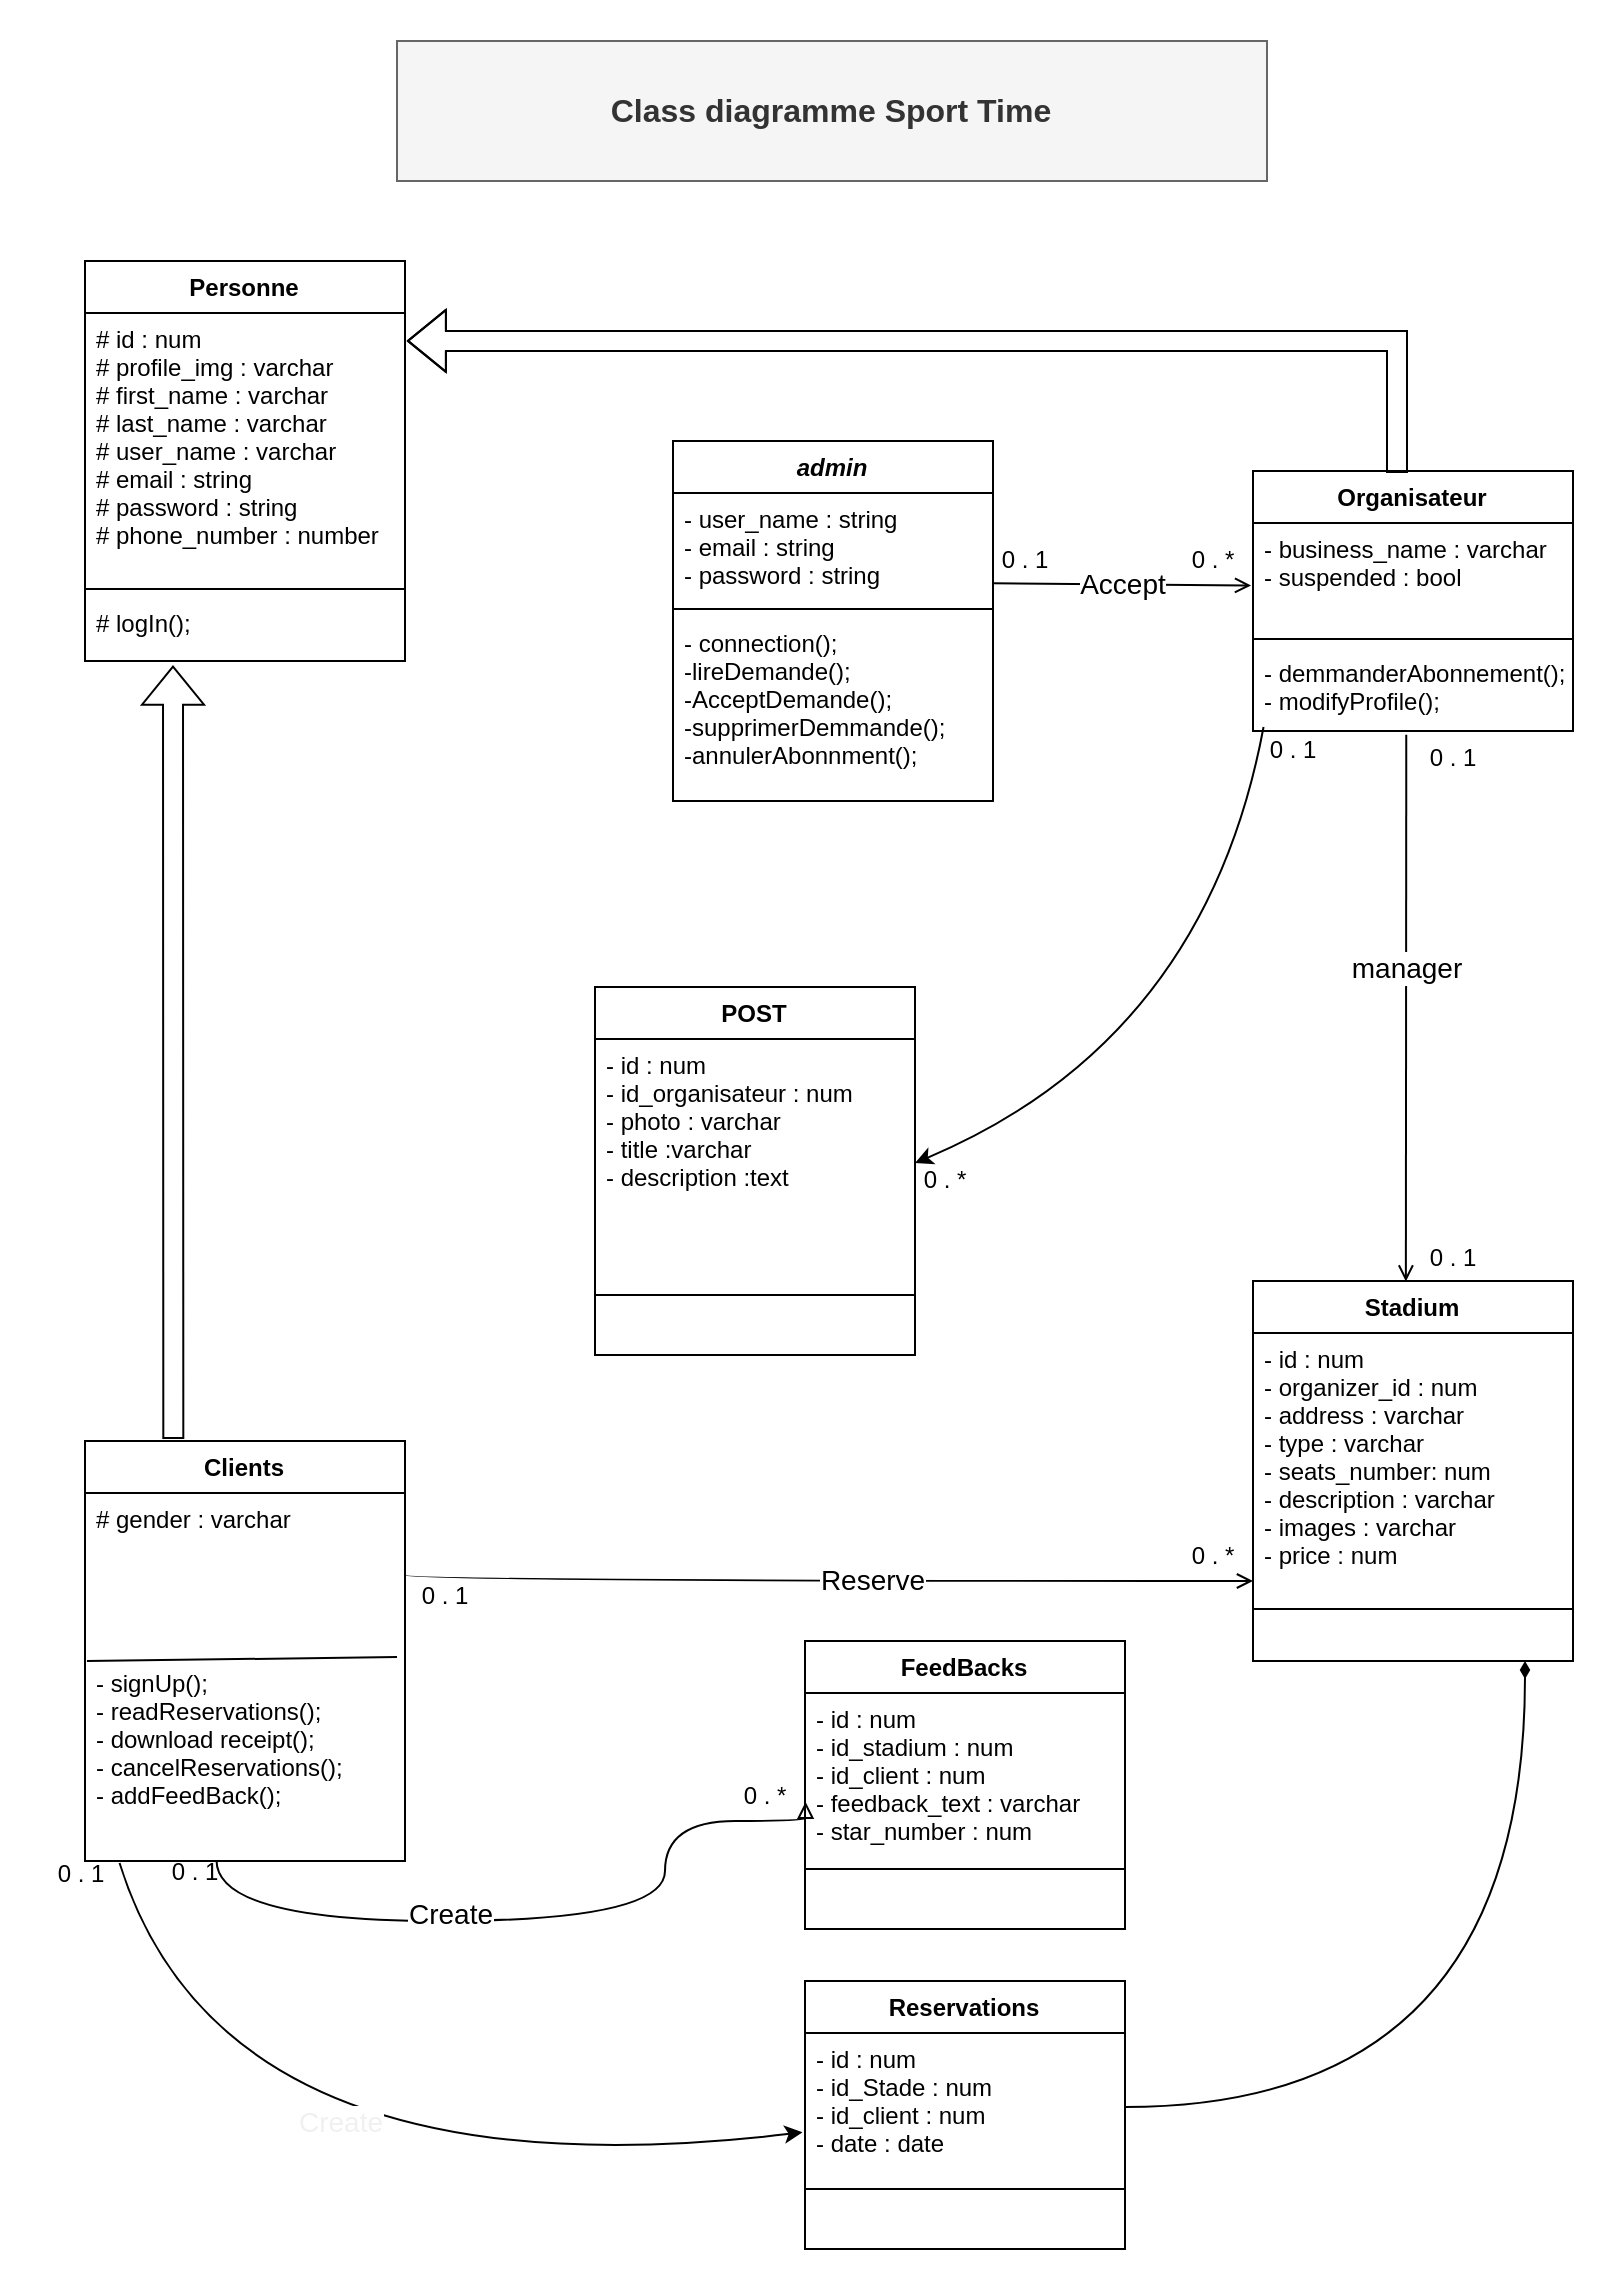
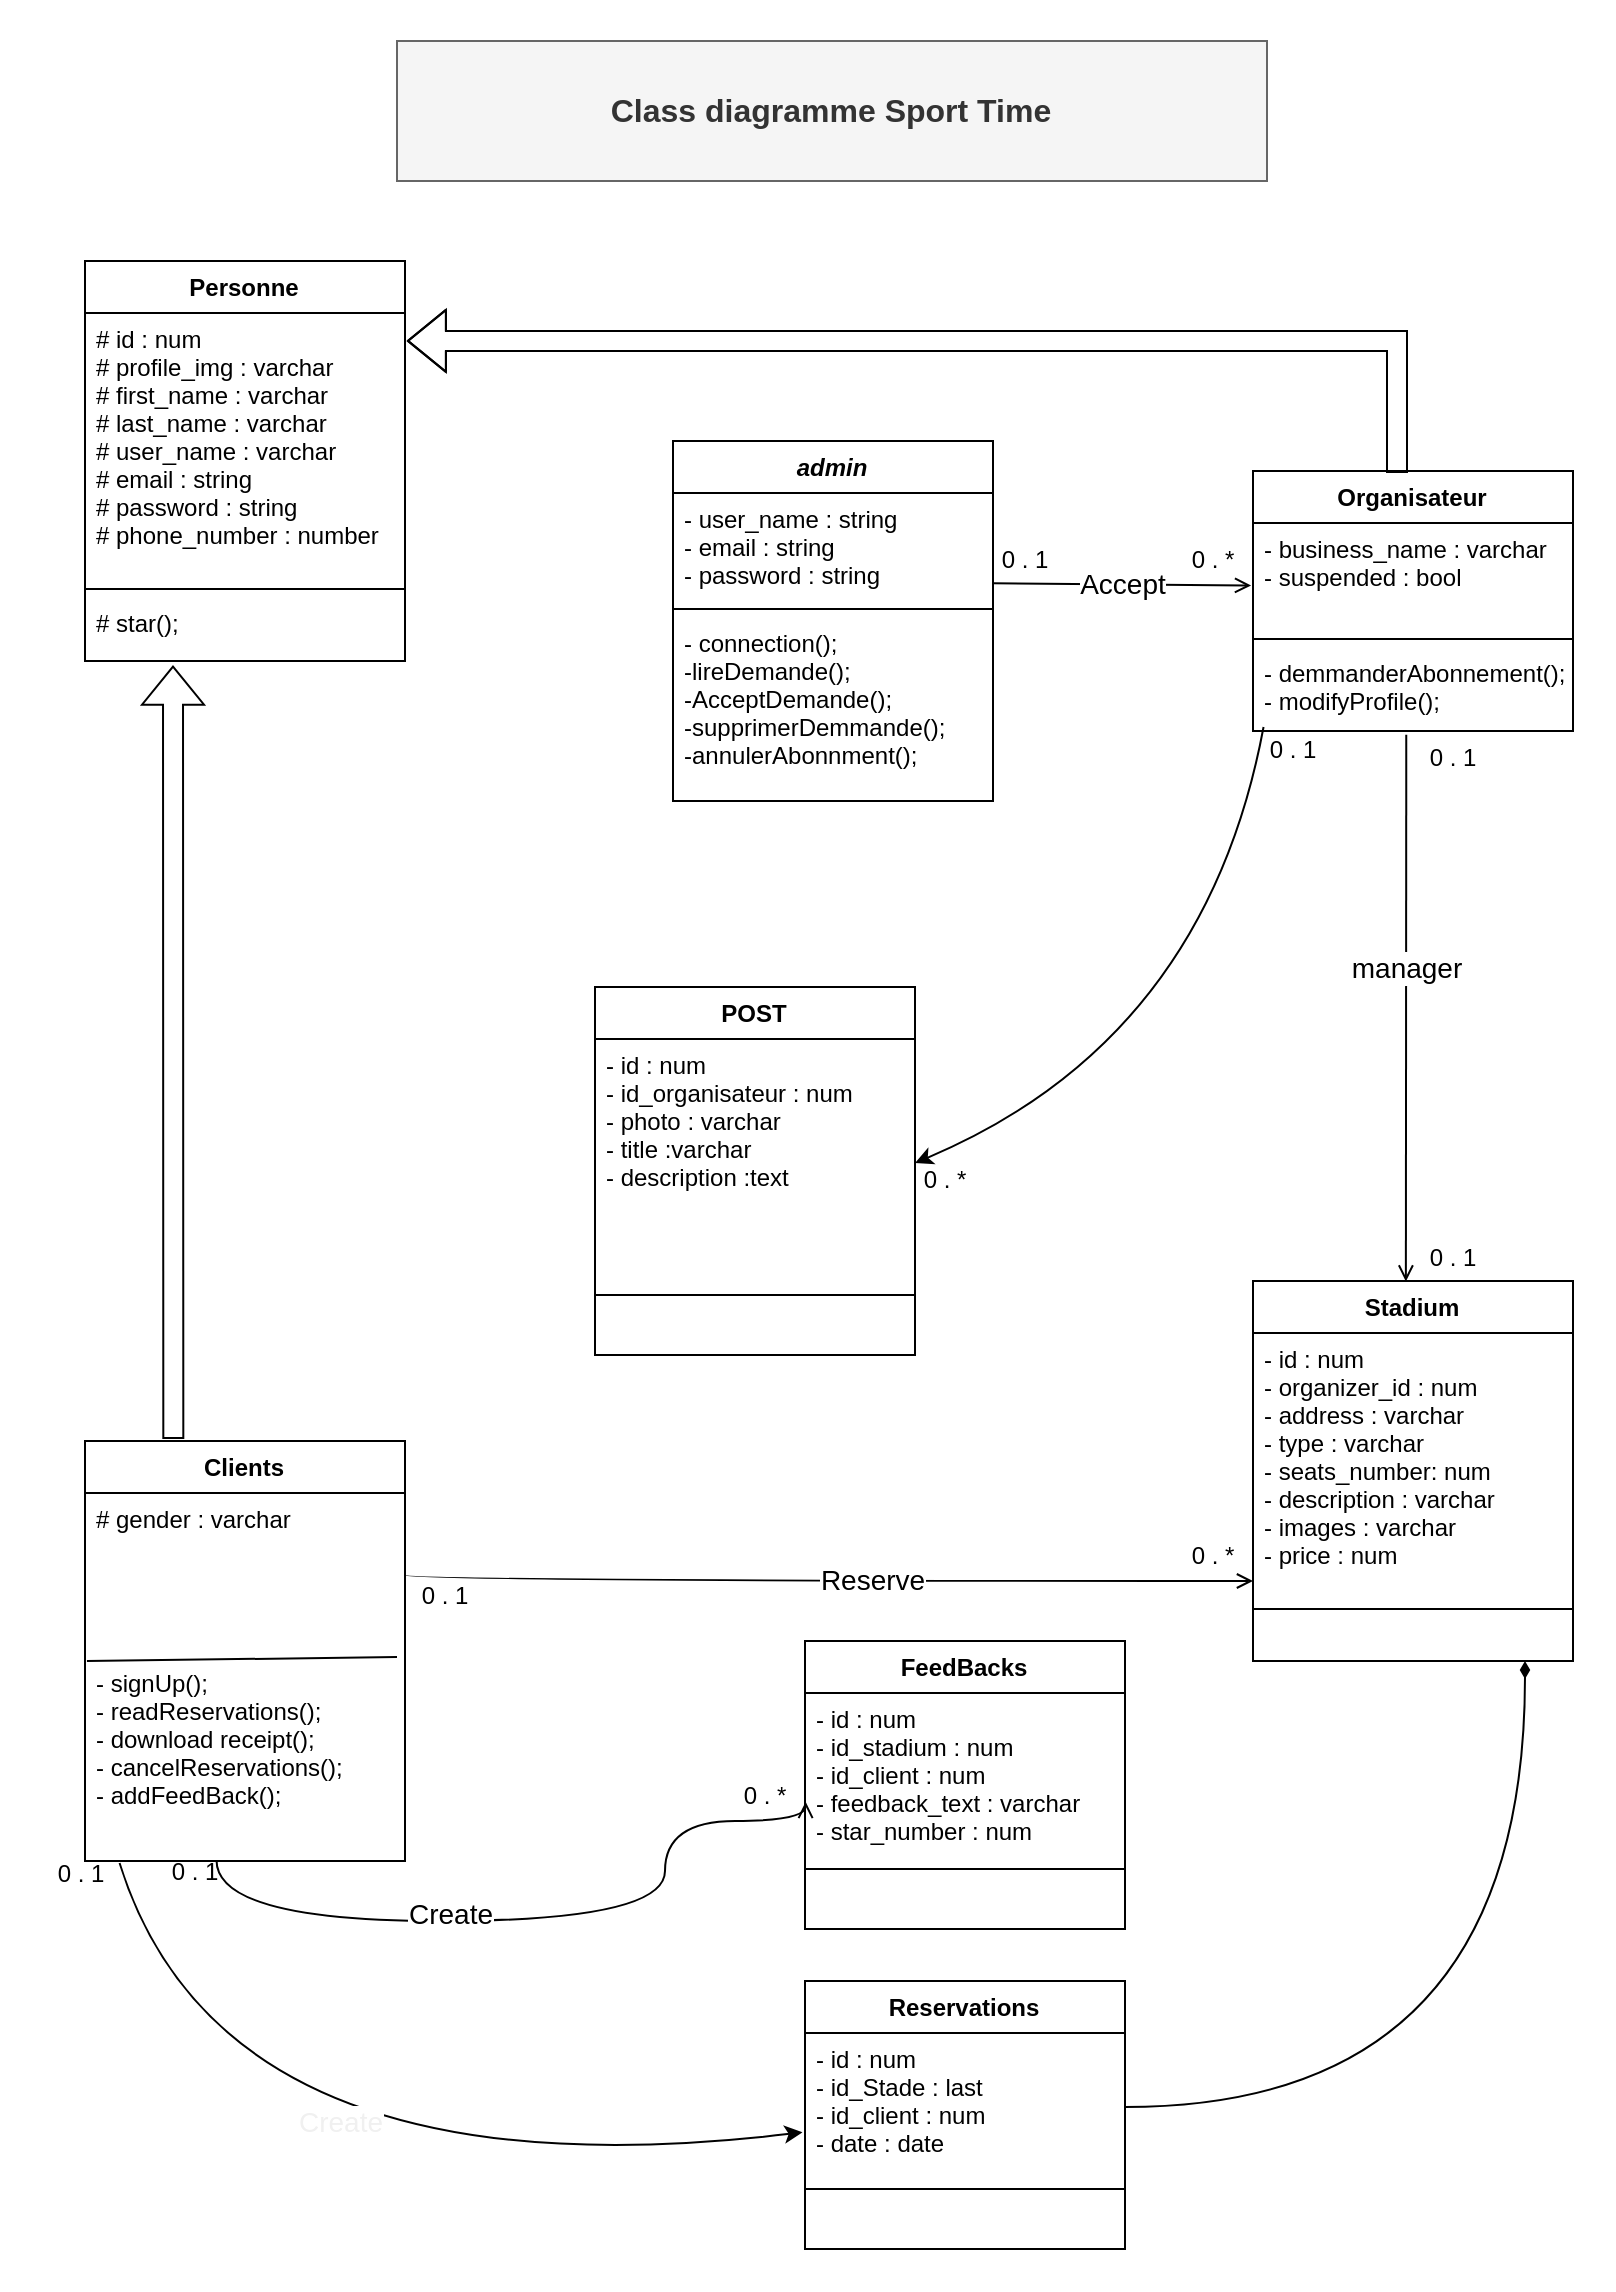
node "# logIn();": label "# logIn();" -> "# star();"
edge "- signUp(); - readReservations(); - download receipt(); - cancelReservations(); - addFeedBack();" -> "- id : num - id_stadium : num - id_client : num - feedback_text : varchar - star_number : num": arrowhead block -> open
node "- id : num - id_Stade : num - id_client : num - date : date": label "- id : num - id_Stade : num - id_client : num - date : date" -> "- id : num - id_Stade : last - id_client : num - date : date"
